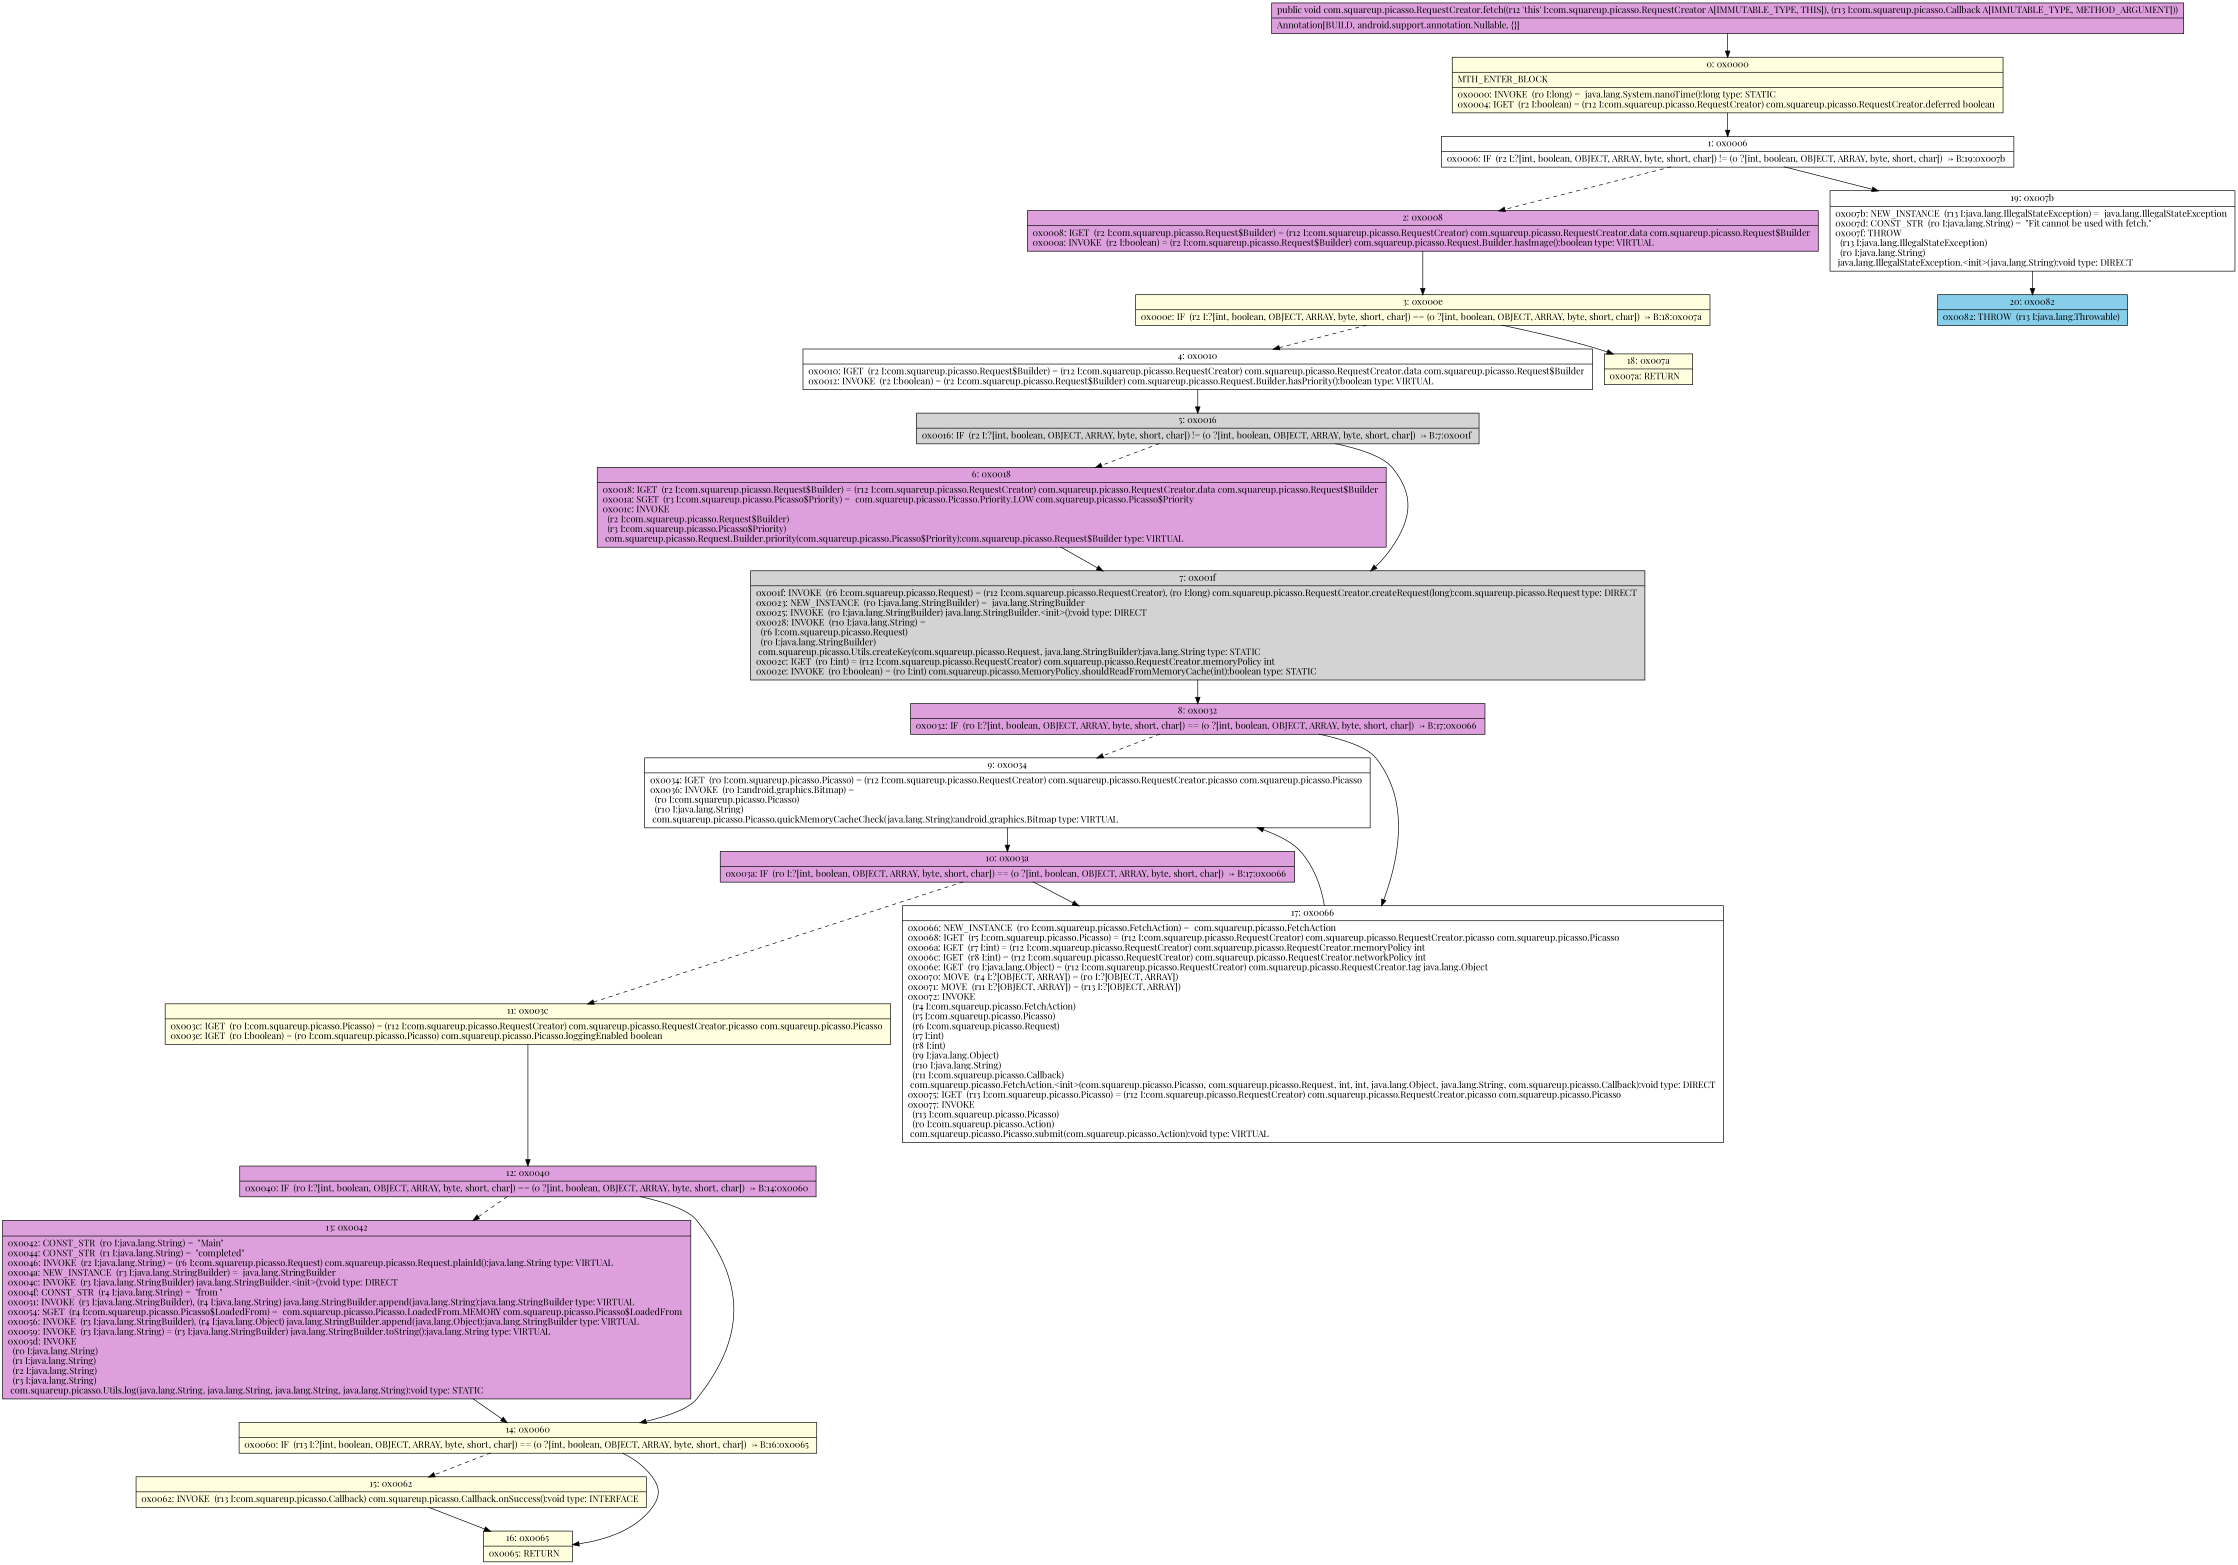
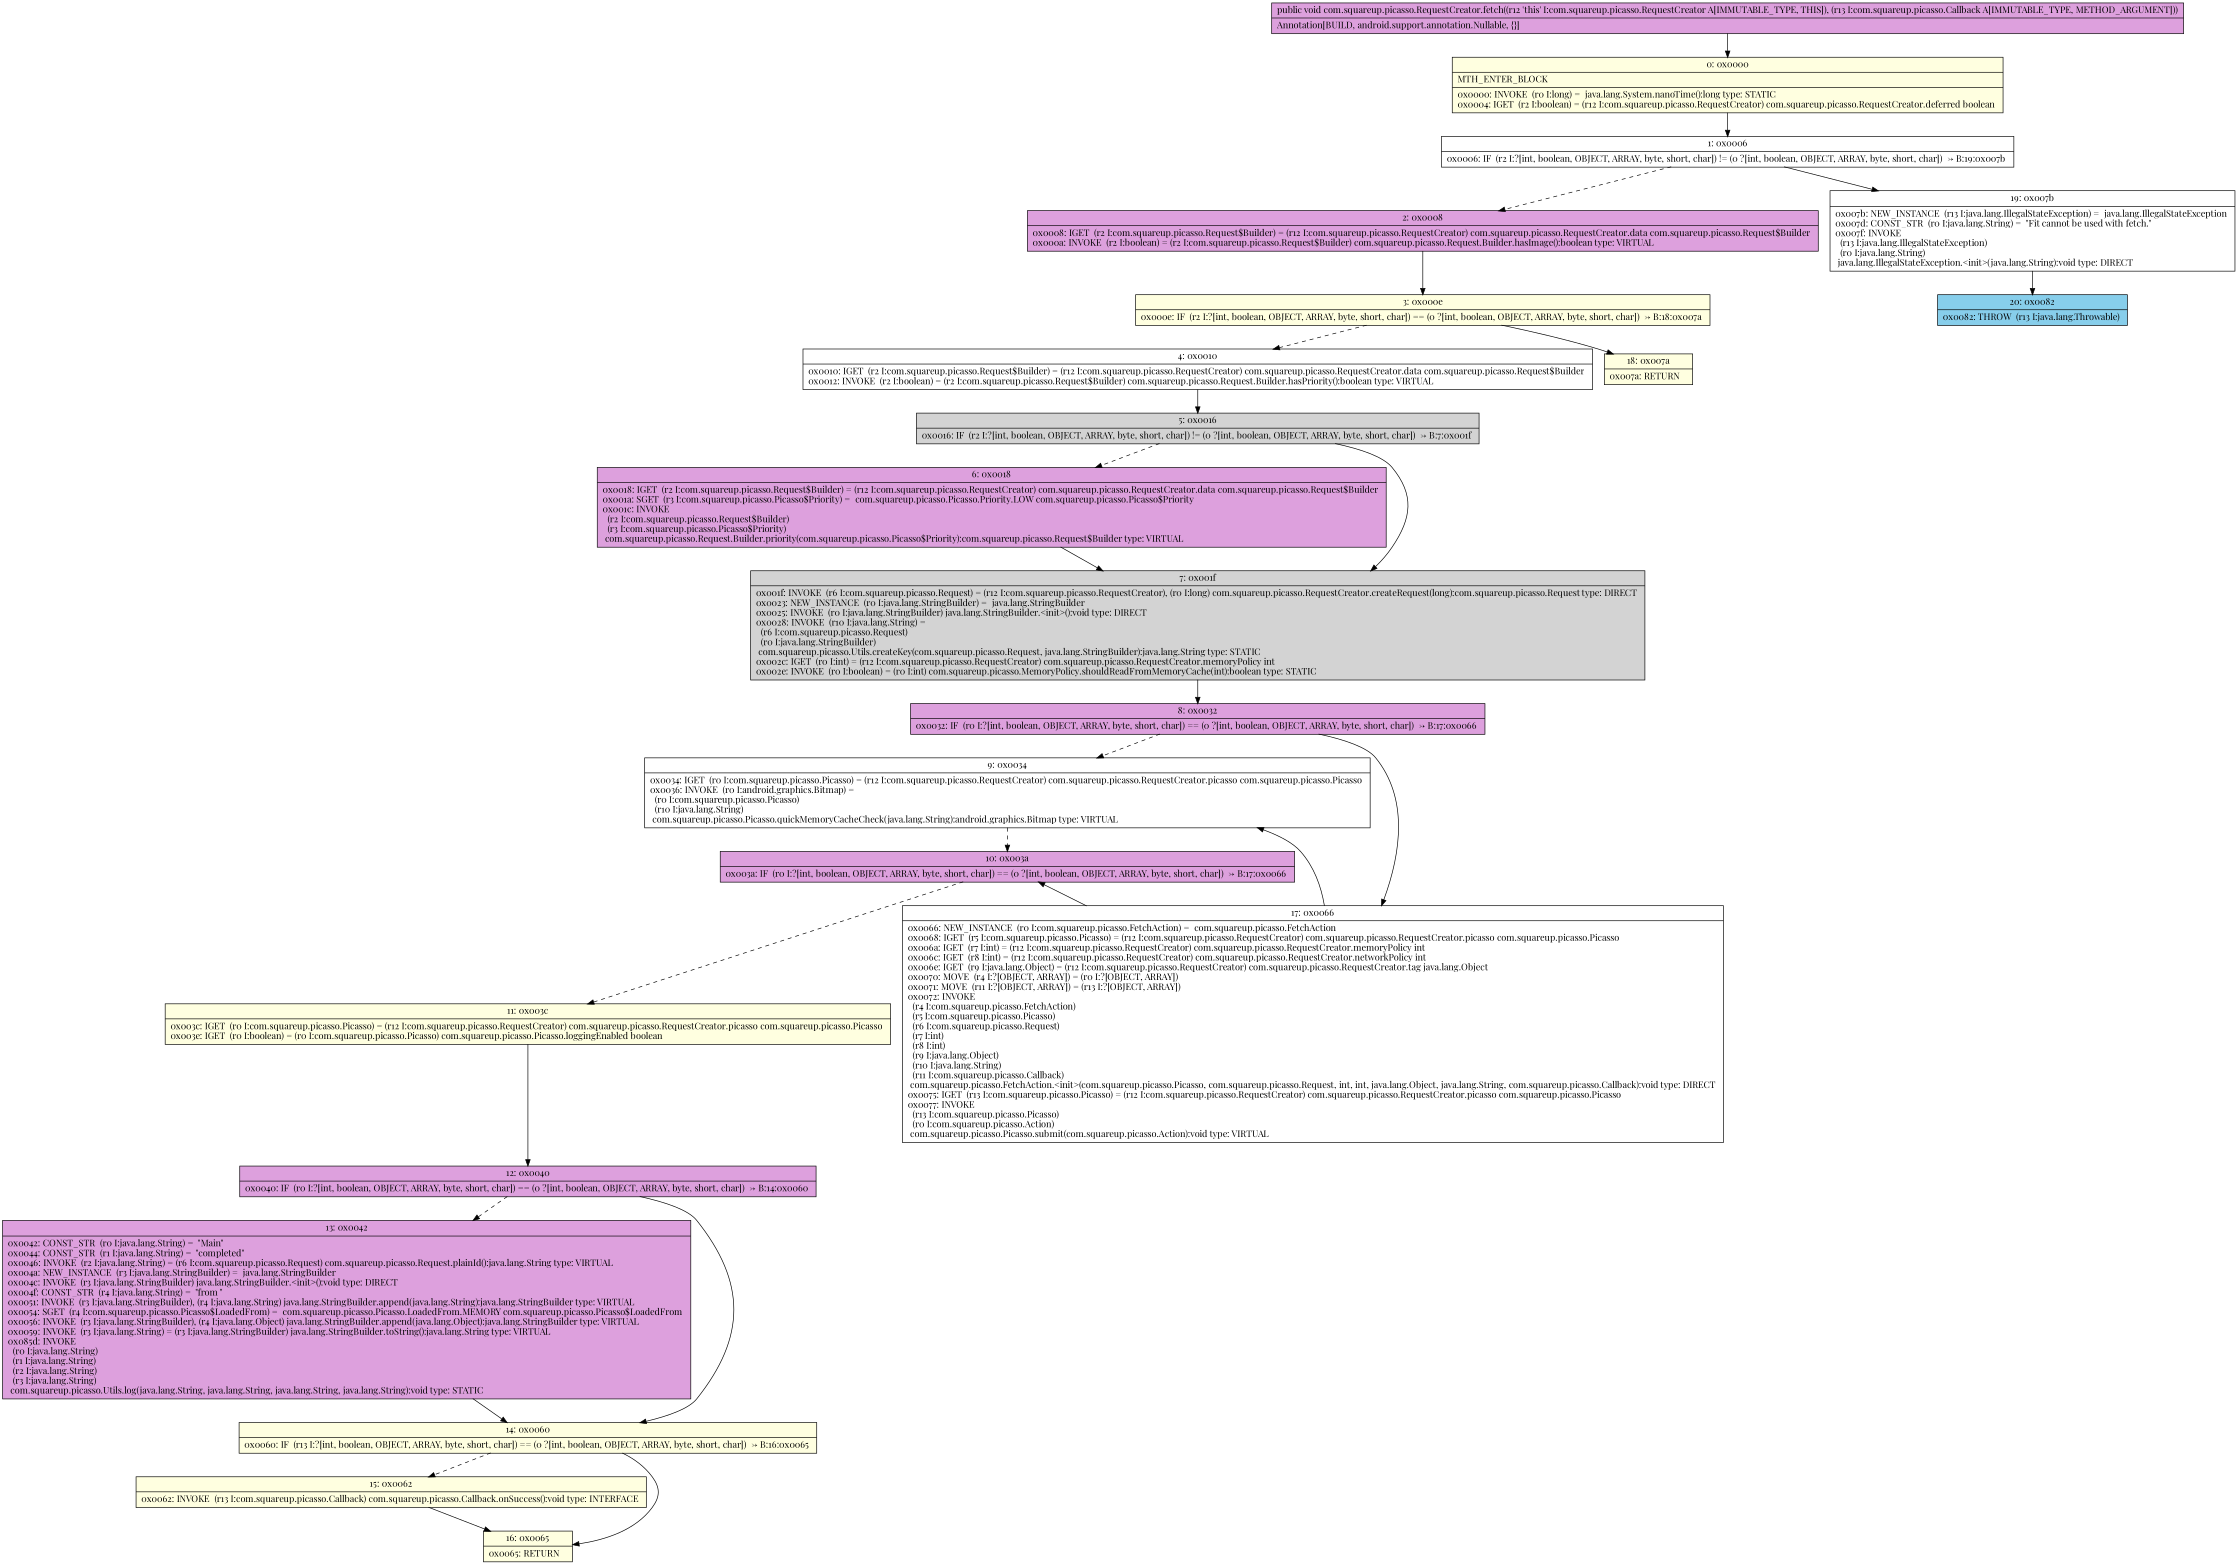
node "19: 0x007b": text "0x007f: THROW" -> "0x007f: INVOKE"
edge "9: 0x0034" -> "10: 0x003a": style solid -> dashed
edge "10: 0x003a" -> "17: 0x0066": reversed
node "13: 0x0042": text "0x005d: INVOKE" -> "0x085d: INVOKE"
